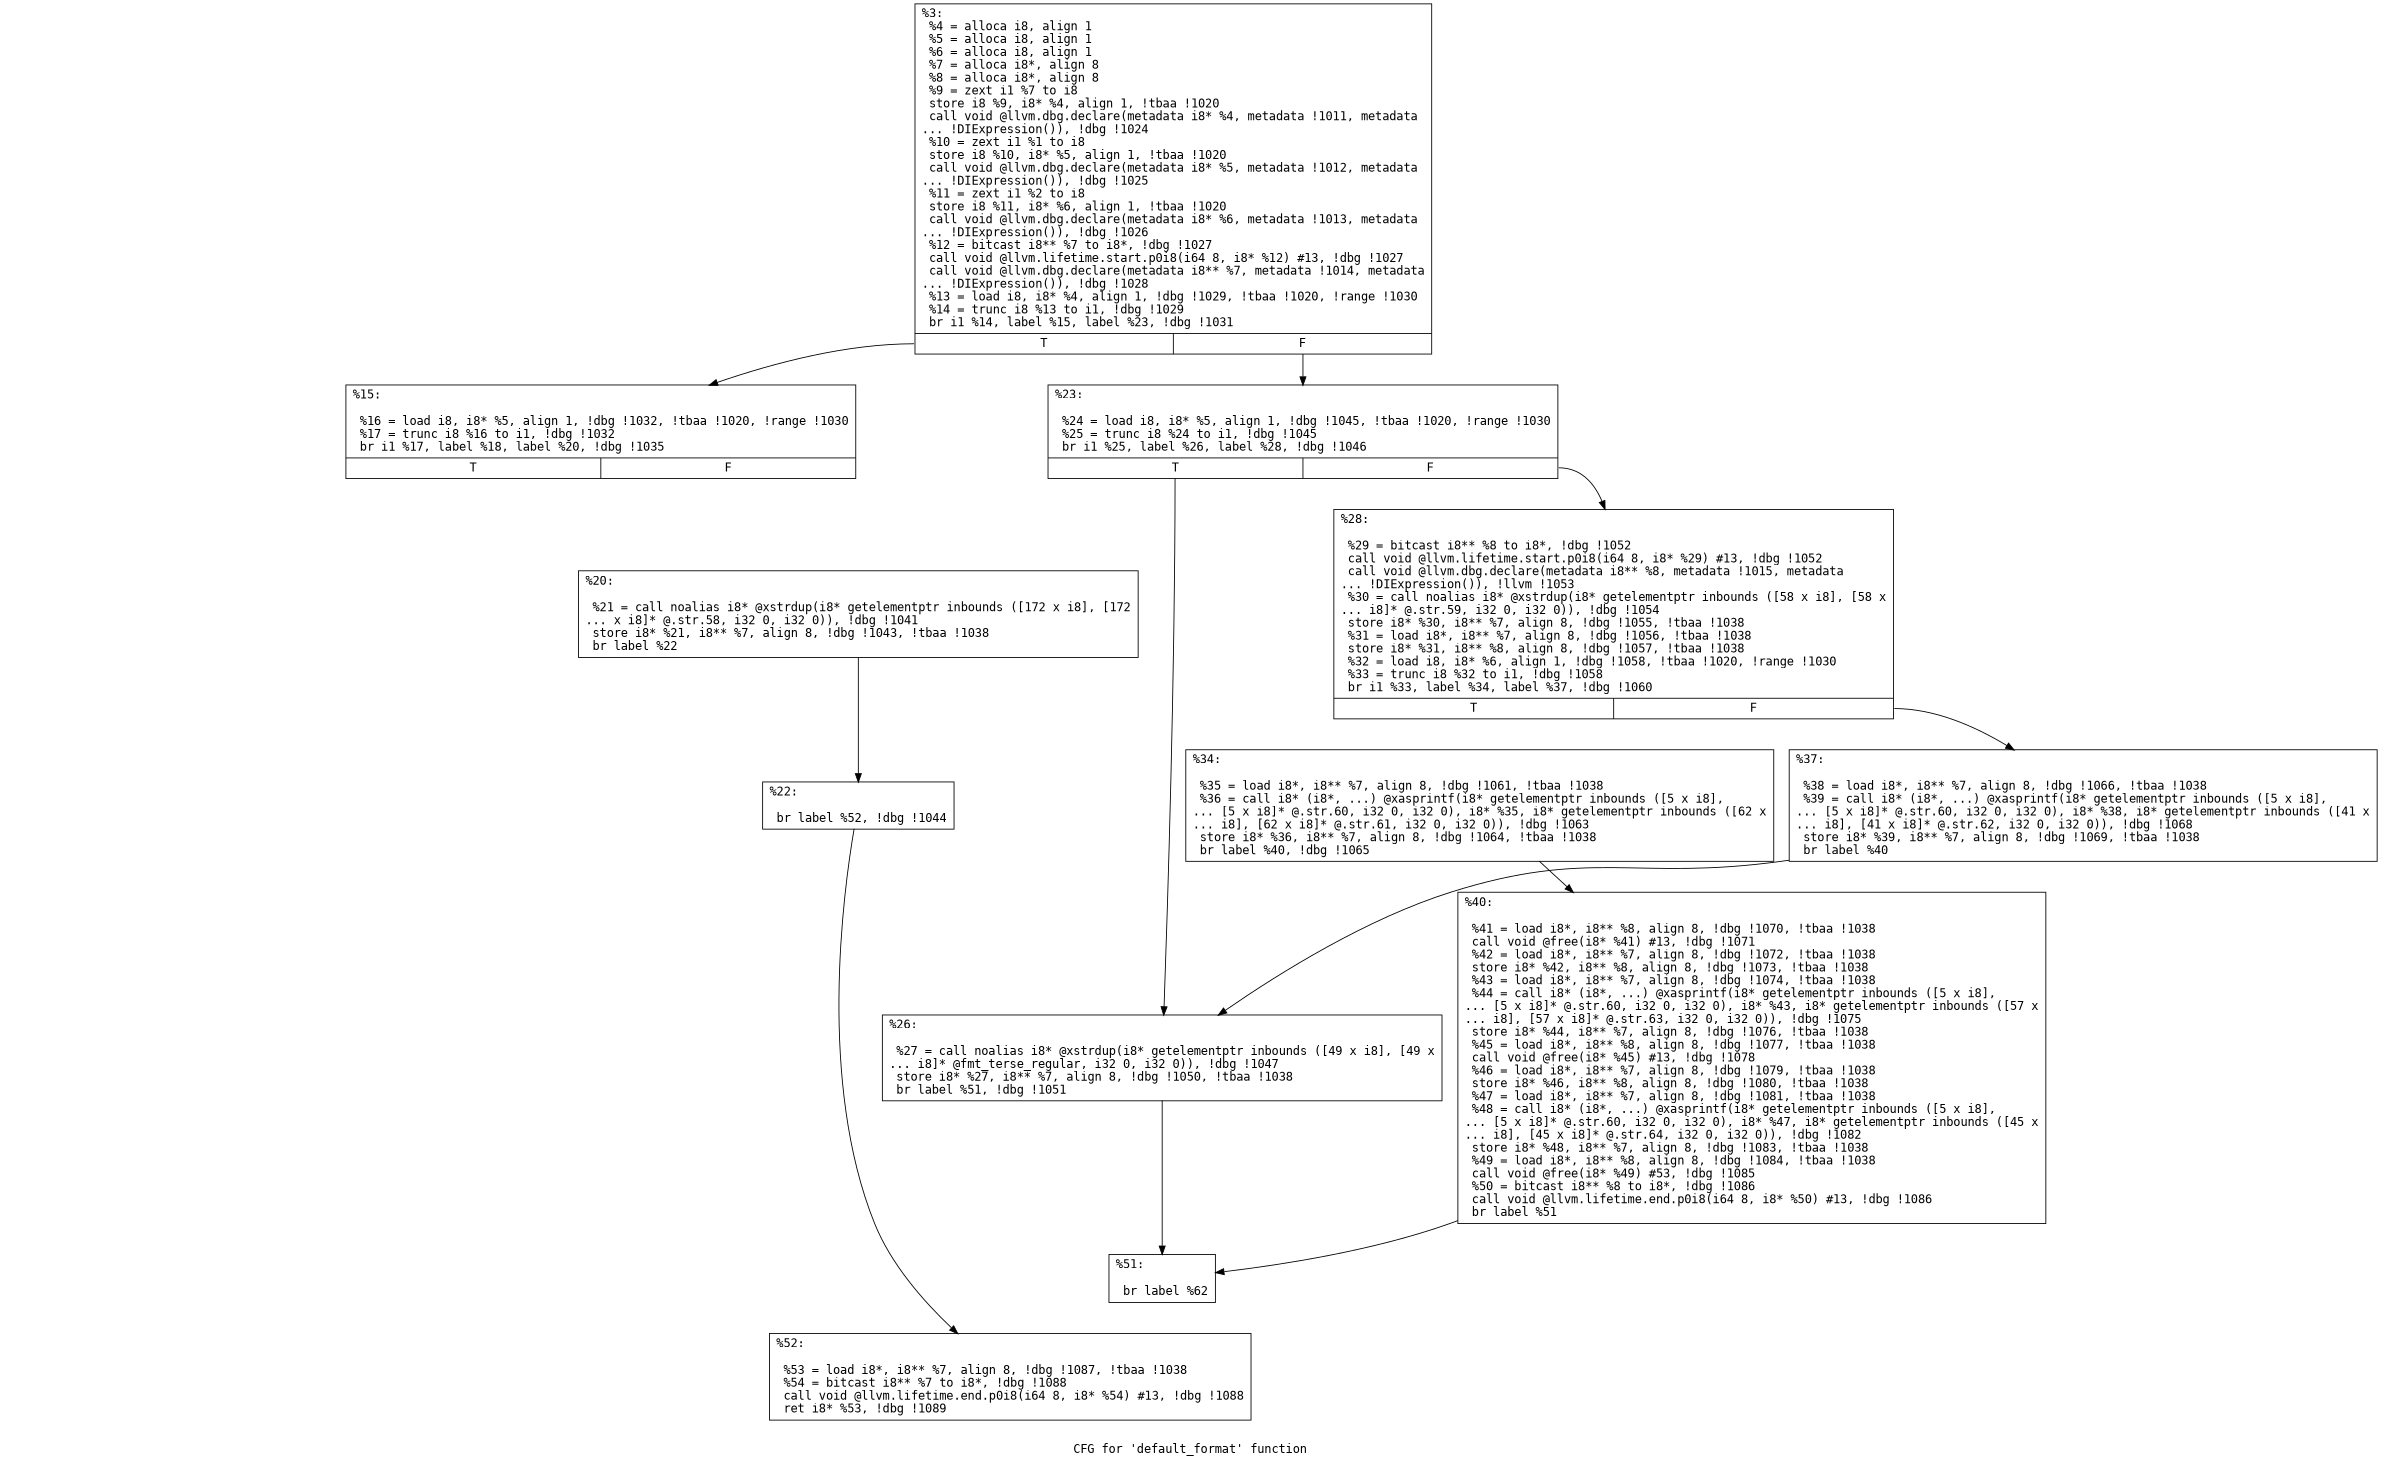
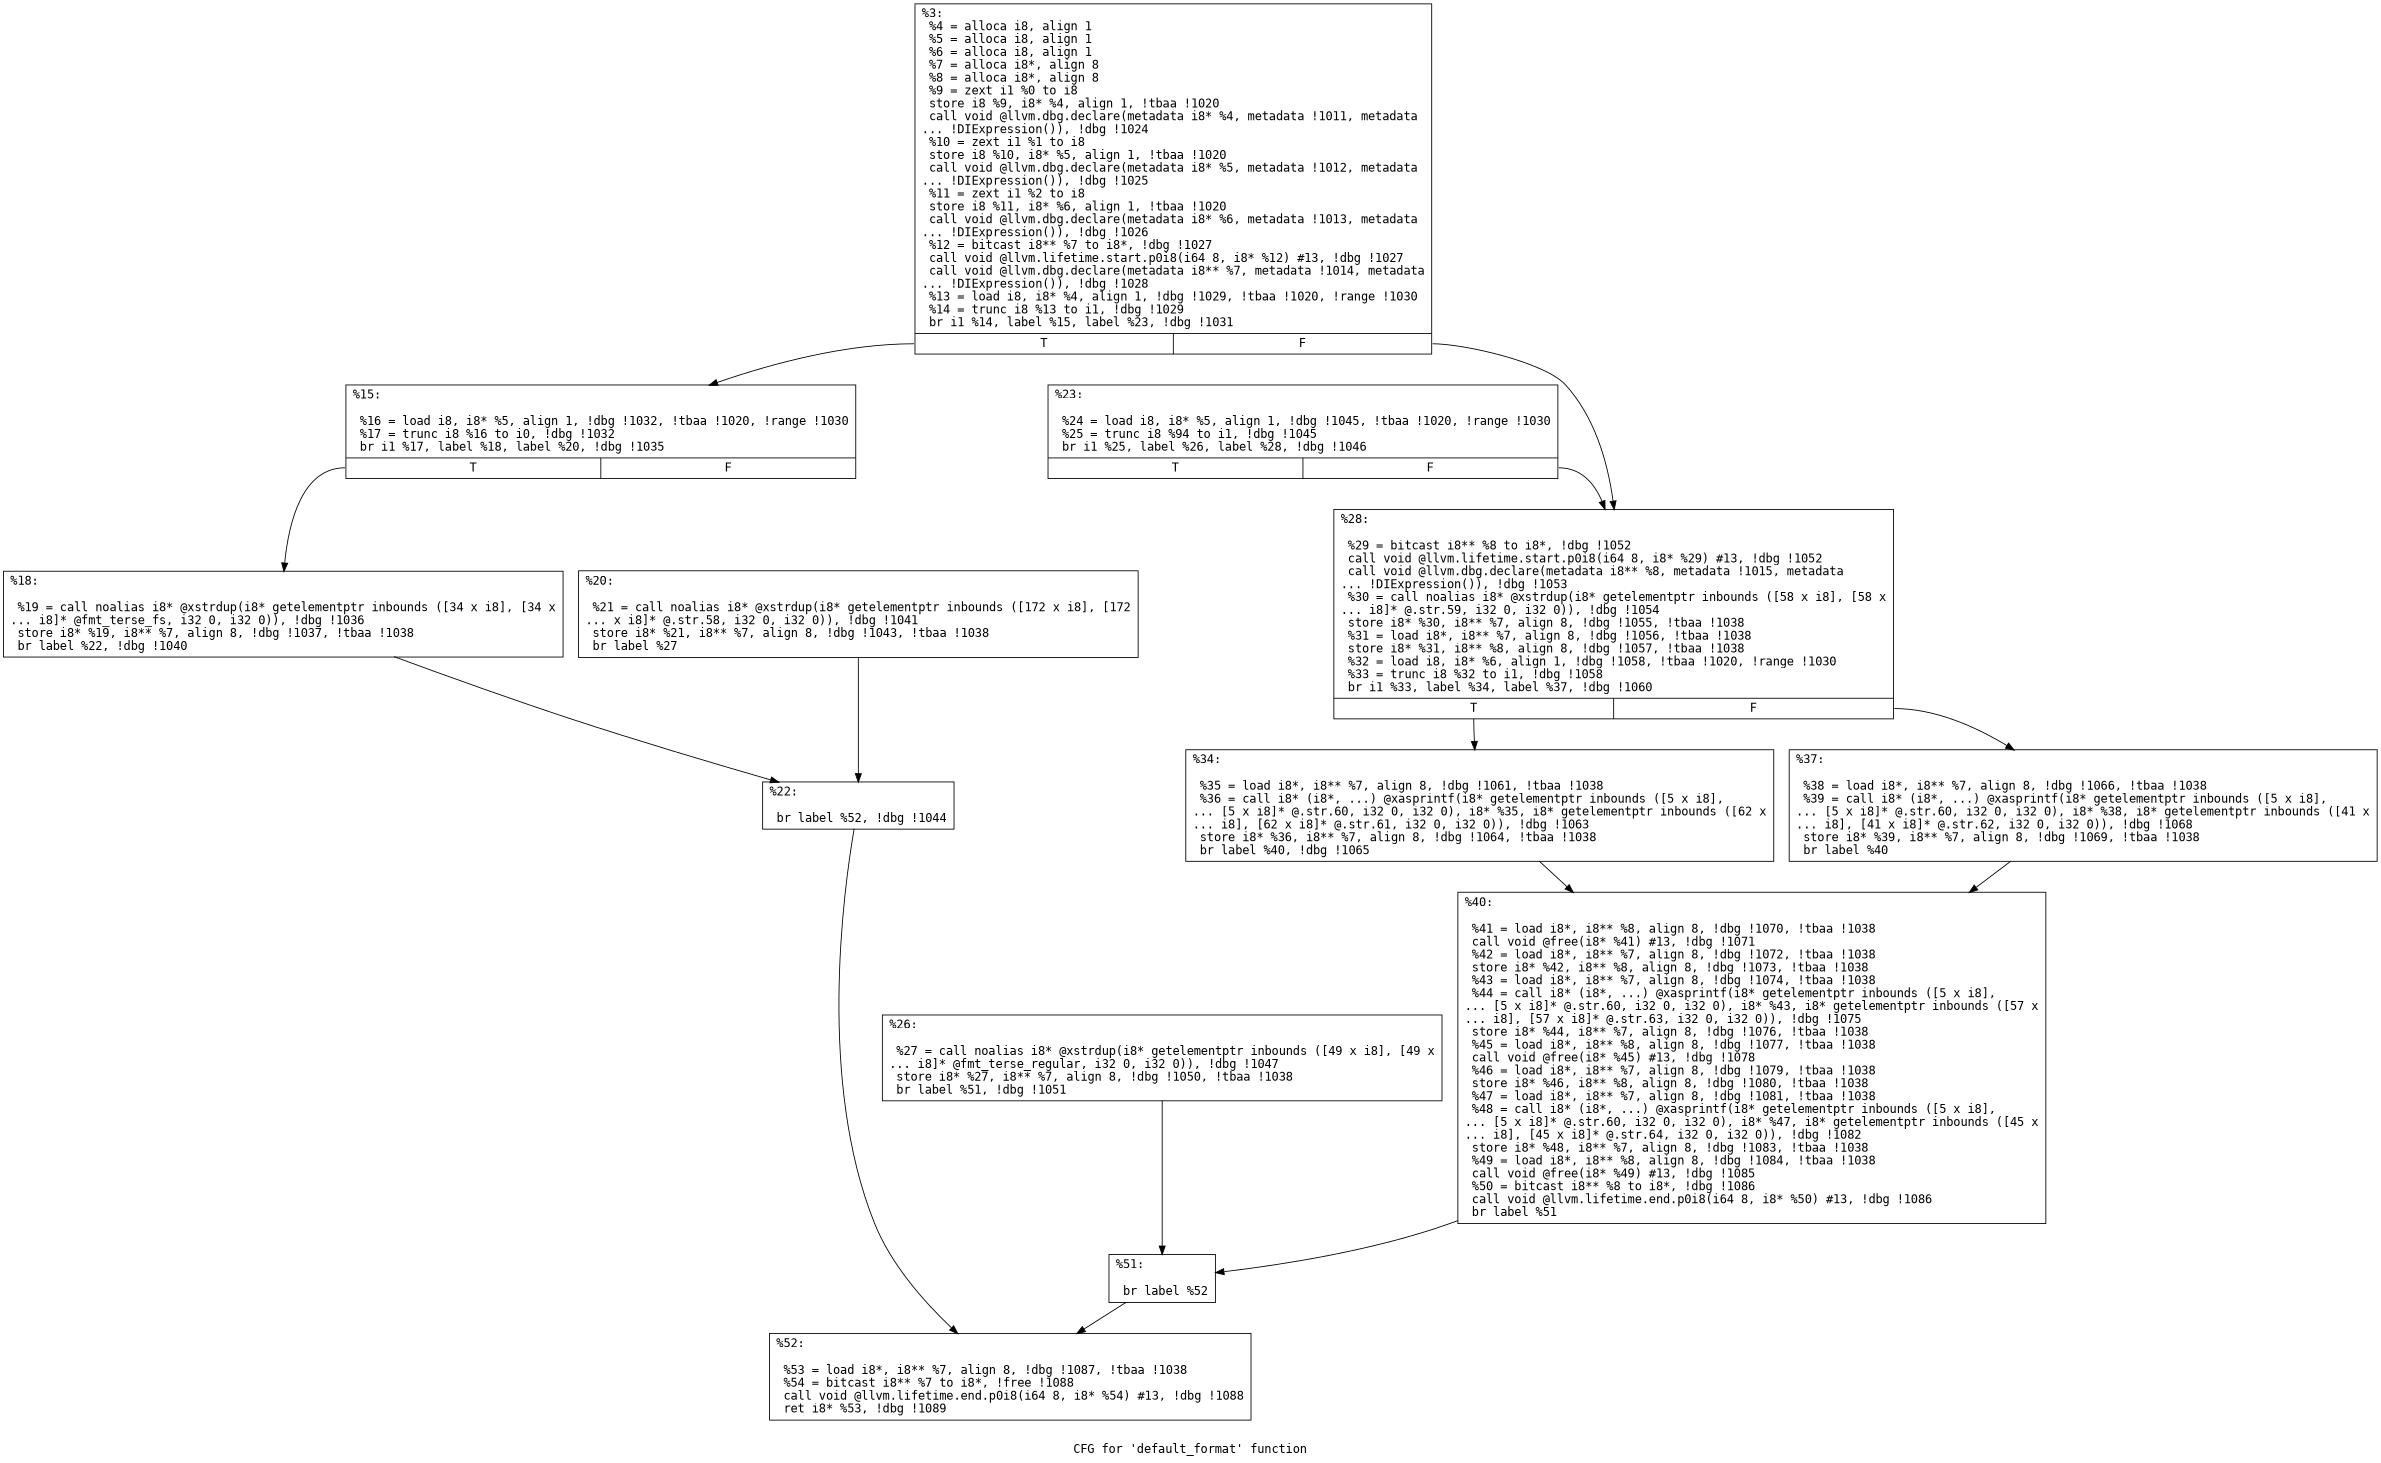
node "%3:": text "%9 = zext i1 %7 to i8" -> "%9 = zext i1 %0 to i8"
edge "%3:" -> "%23:": now "%3:" -> "%28:"
node "%15:": text "%17 = trunc i8 %16 to i1, !dbg !1032" -> "%17 = trunc i8 %16 to i0, !dbg !1032"
node "%23:": text "%25 = trunc i8 %24 to i1, !dbg !1045" -> "%25 = trunc i8 %94 to i1, !dbg !1045"
node "%28:": text "... !DIExpression()), !llvm !1053" -> "... !DIExpression()), !dbg !1053"
node "%18:": added
node "%20:": text "br label %22" -> "br label %27"
edge "%28:" -> "%34:": added
edge "%23:" -> "%26:": removed
edge "%37:" -> "%26:": now "%37:" -> "%40:"
node "%40:": text "call void @free(i8* %49) #53, !dbg !1085" -> "call void @free(i8* %49) #13, !dbg !1085"
node "%51:": text "br label %62" -> "br label %52"
edge "%51:" -> "%52:": added
node "%52:": text "%54 = bitcast i8** %7 to i8*, !dbg !1088" -> "%54 = bitcast i8** %7 to i8*, !free !1088"
